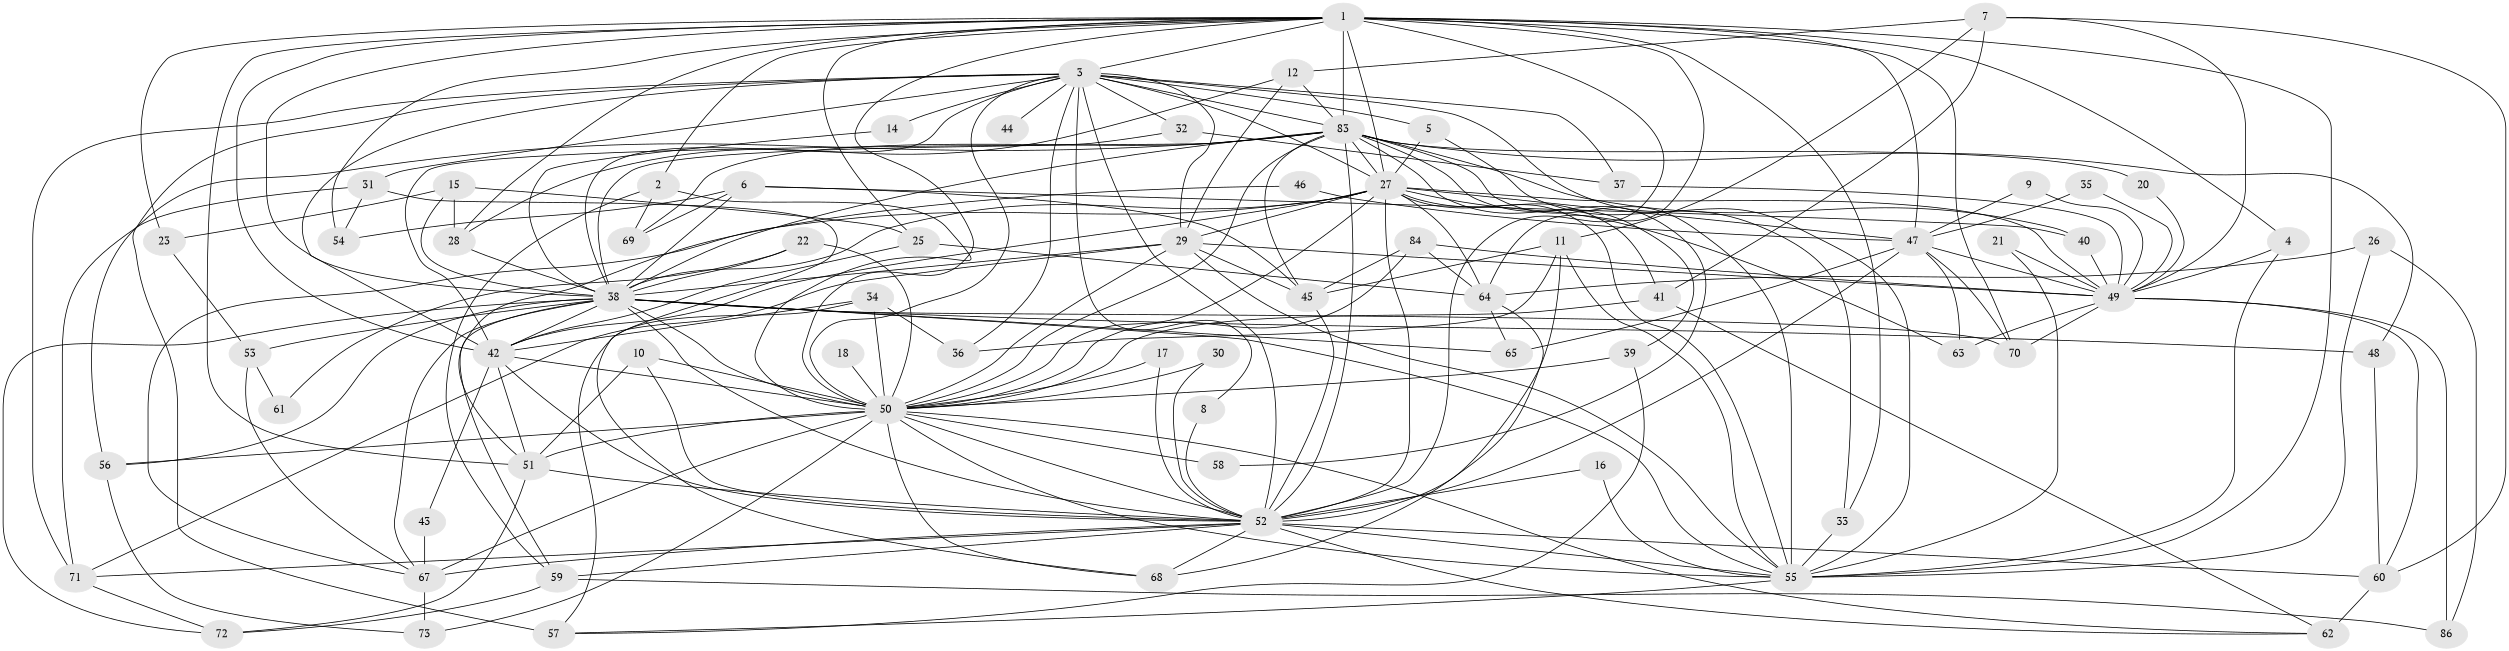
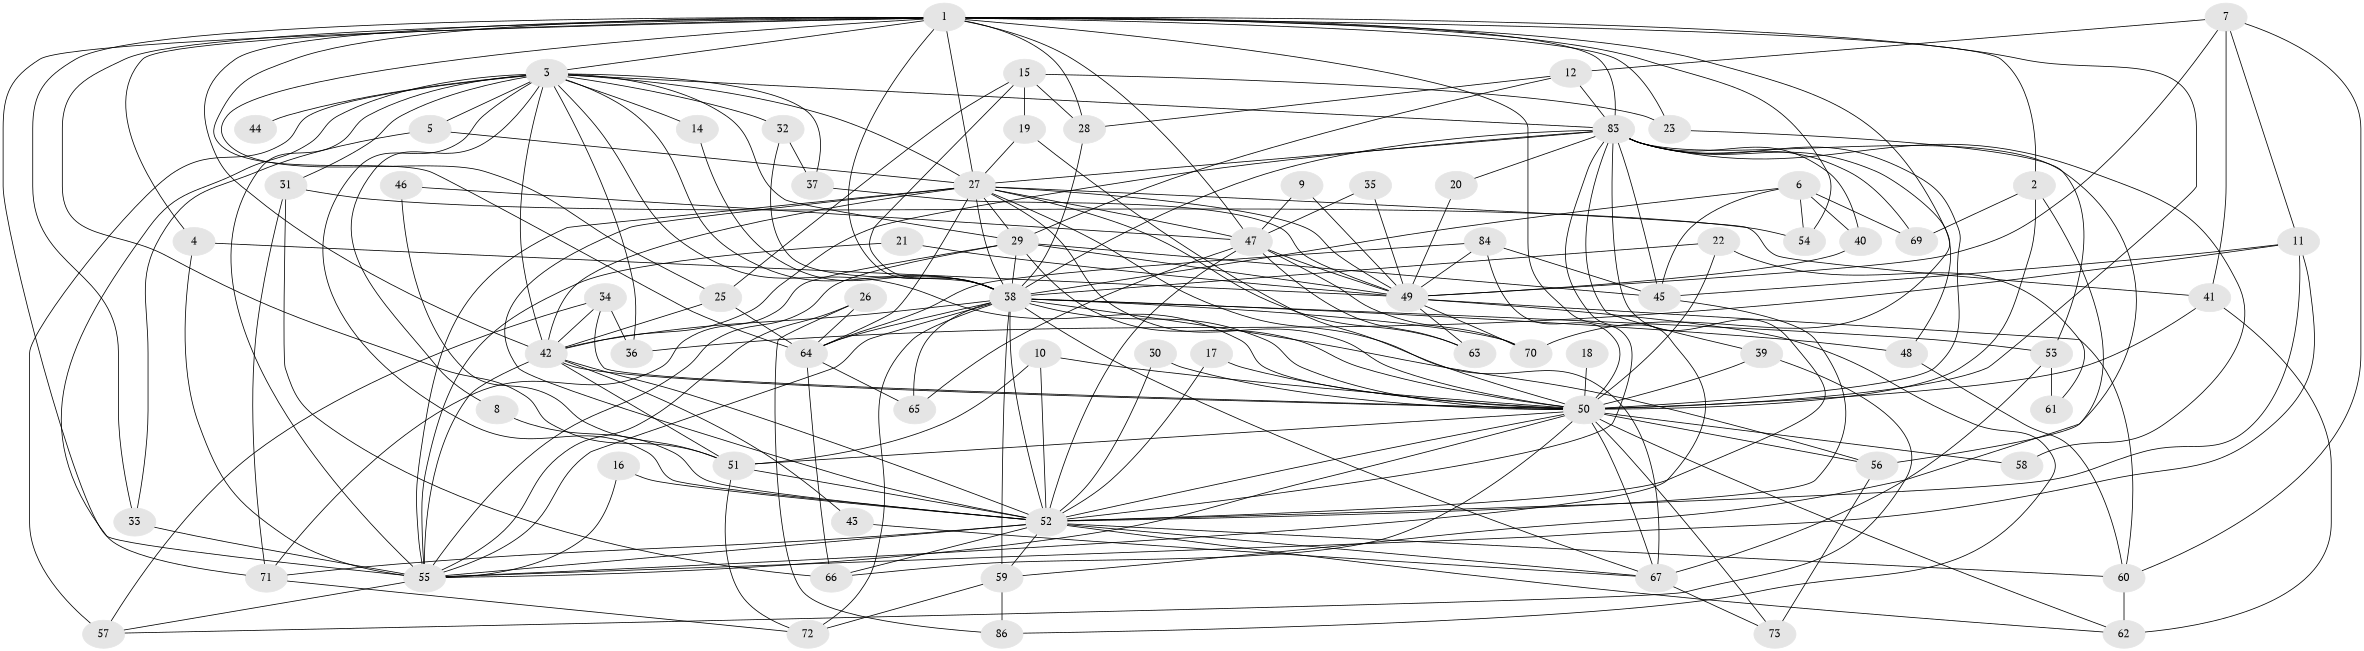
node "19": added
edge "38" -- "64": added
edge "42" -- "55": added
node "68": label "68" -> "66"
